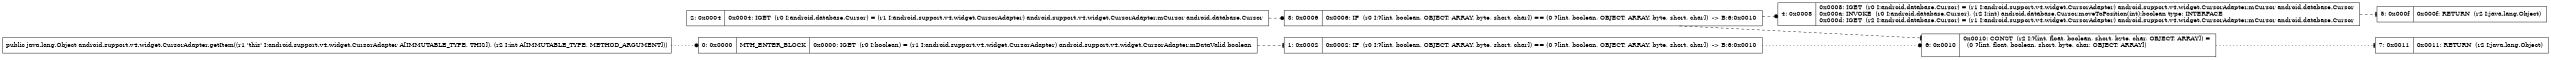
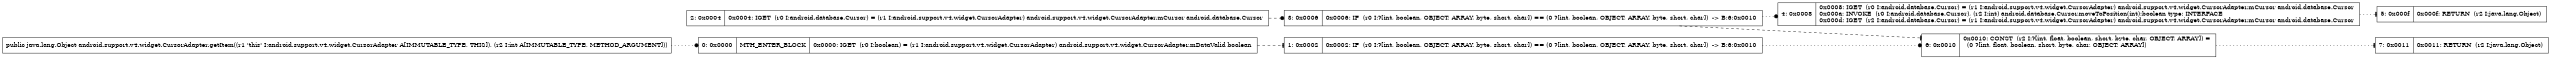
edge "4: 0x0008" -> "5: 0x000f": style dashed -> dotted
edge "3: 0x0006" -> "4: 0x0008": style dashed -> dotted
